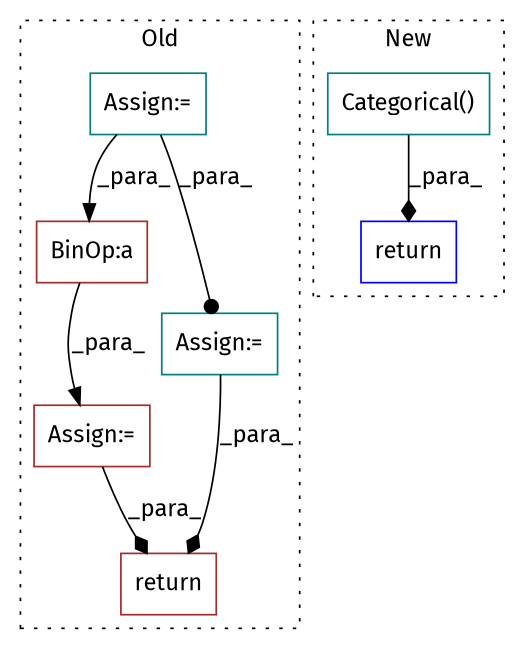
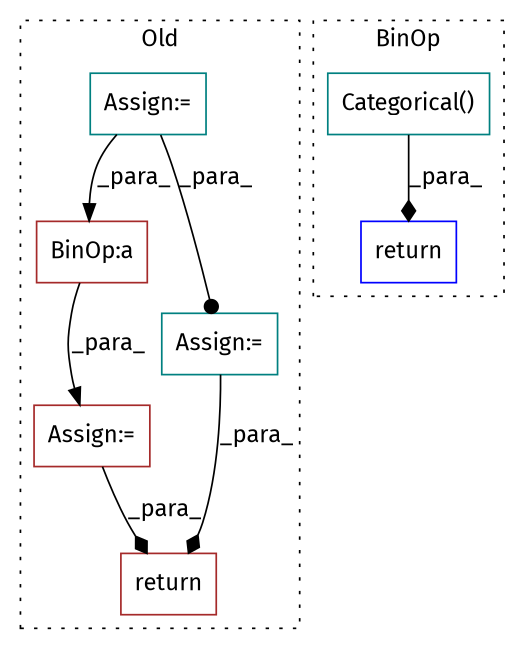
cluster "New": label "New" -> "BinOp"
